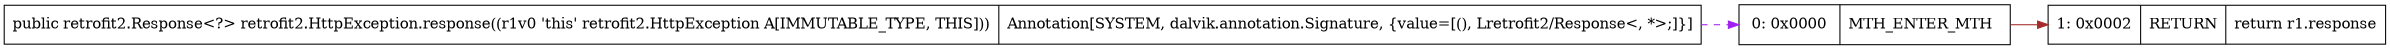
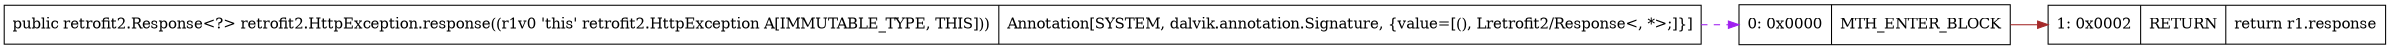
node "0: 0x0000": text "MTH_ENTER_MTH" -> "MTH_ENTER_BLOCK"
